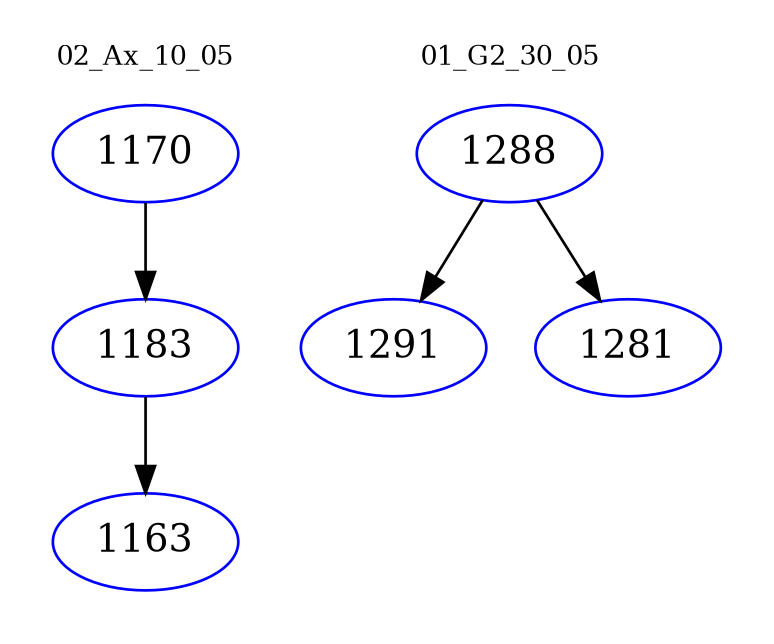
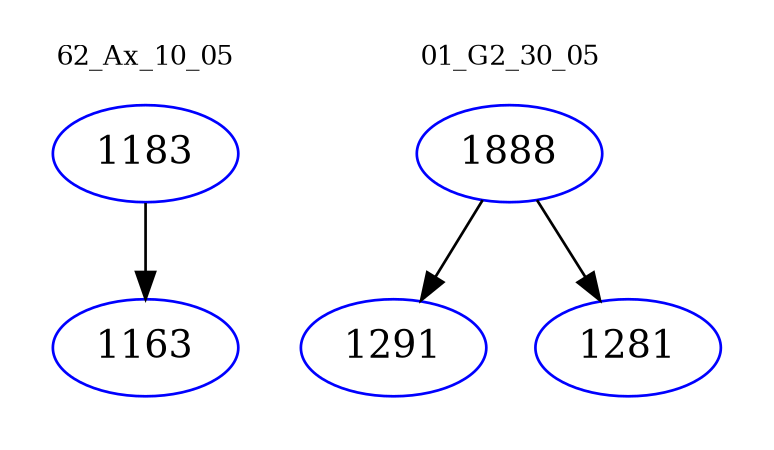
cluster "02_Ax_10_05": label "02_Ax_10_05" -> "62_Ax_10_05"
node "1170": removed
node "1288": label "1288" -> "1888"
